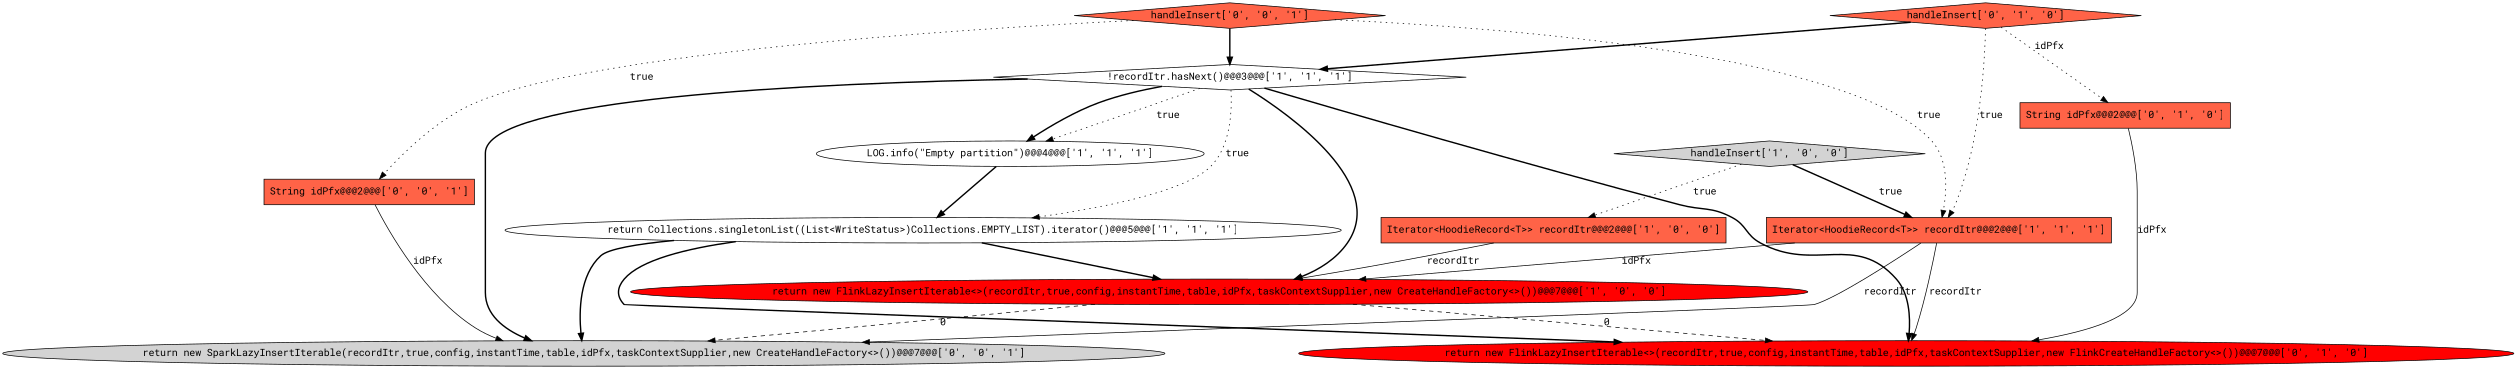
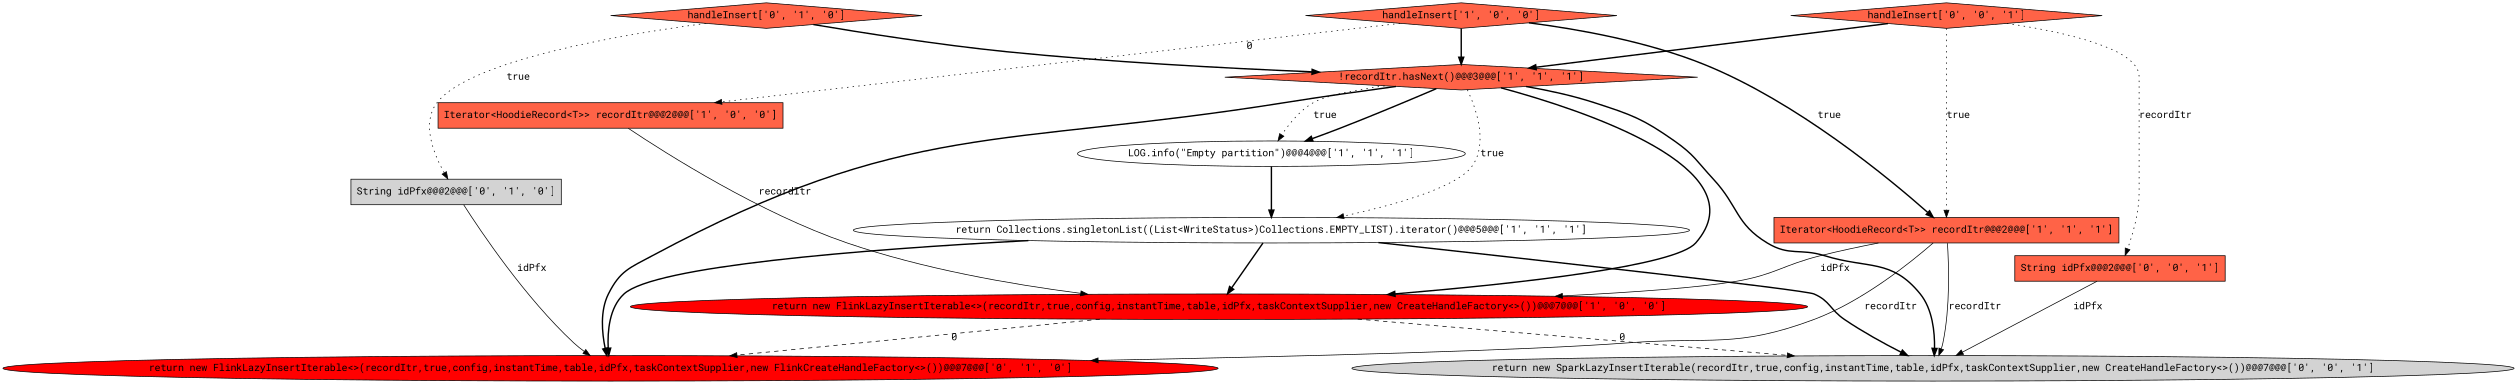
edge "handleInsert['1', '0', '0']" -> "!recordItr.hasNext()@@@3@@@['1', '1', '1']": added
edge "handleInsert['0', '1', '0']" -> "String idPfx@@@2@@@['0', '1', '0']": label "idPfx" -> "true"
edge "handleInsert['0', '0', '1']" -> "String idPfx@@@2@@@['0', '0', '1']": label "true" -> "recordItr"
node "!recordItr.hasNext()@@@3@@@['1', '1', '1']": fillcolor white -> tomato
node "String idPfx@@@2@@@['0', '1', '0']": fillcolor tomato -> lightgray
edge "handleInsert['0', '1', '0']" -> "Iterator<HoodieRecord<T>> recordItr@@@2@@@['1', '1', '1']": removed, label "true"
node "handleInsert['1', '0', '0']": fillcolor lightgray -> tomato
edge "handleInsert['1', '0', '0']" -> "Iterator<HoodieRecord<T>> recordItr@@@2@@@['1', '0', '0']": label "true" -> "0"
